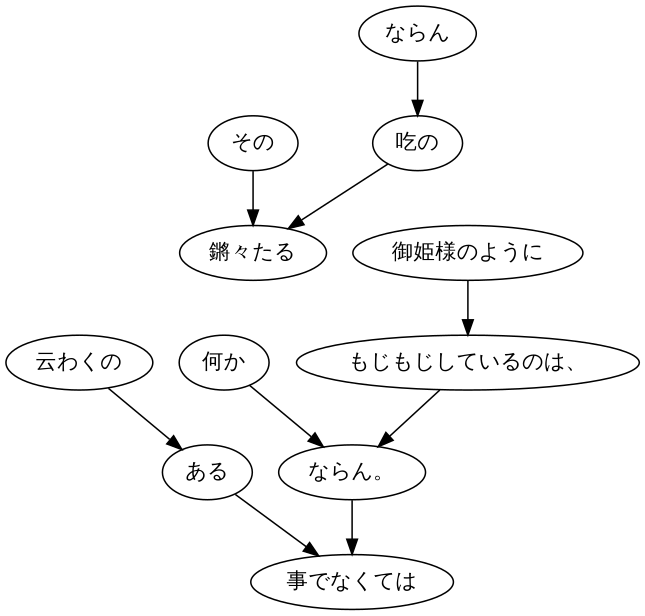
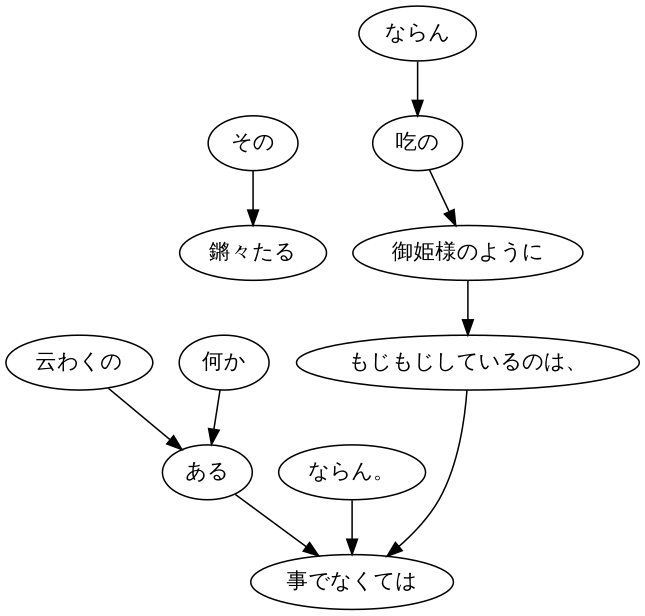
edge "吃の" -> "鏘々たる": now "吃の" -> "御姫様のように"
edge "何か" -> "ならん。": now "何か" -> "ある"
edge "もじもじしているのは、" -> "ならん。": now "もじもじしているのは、" -> "事でなくては"
